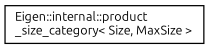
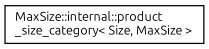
node "Eigen::internal::product _size_category< Size, MaxSize >": label "Eigen::internal::product _size_category< Size, MaxSize >" -> "MaxSize::internal::product _size_category< Size, MaxSize >"
